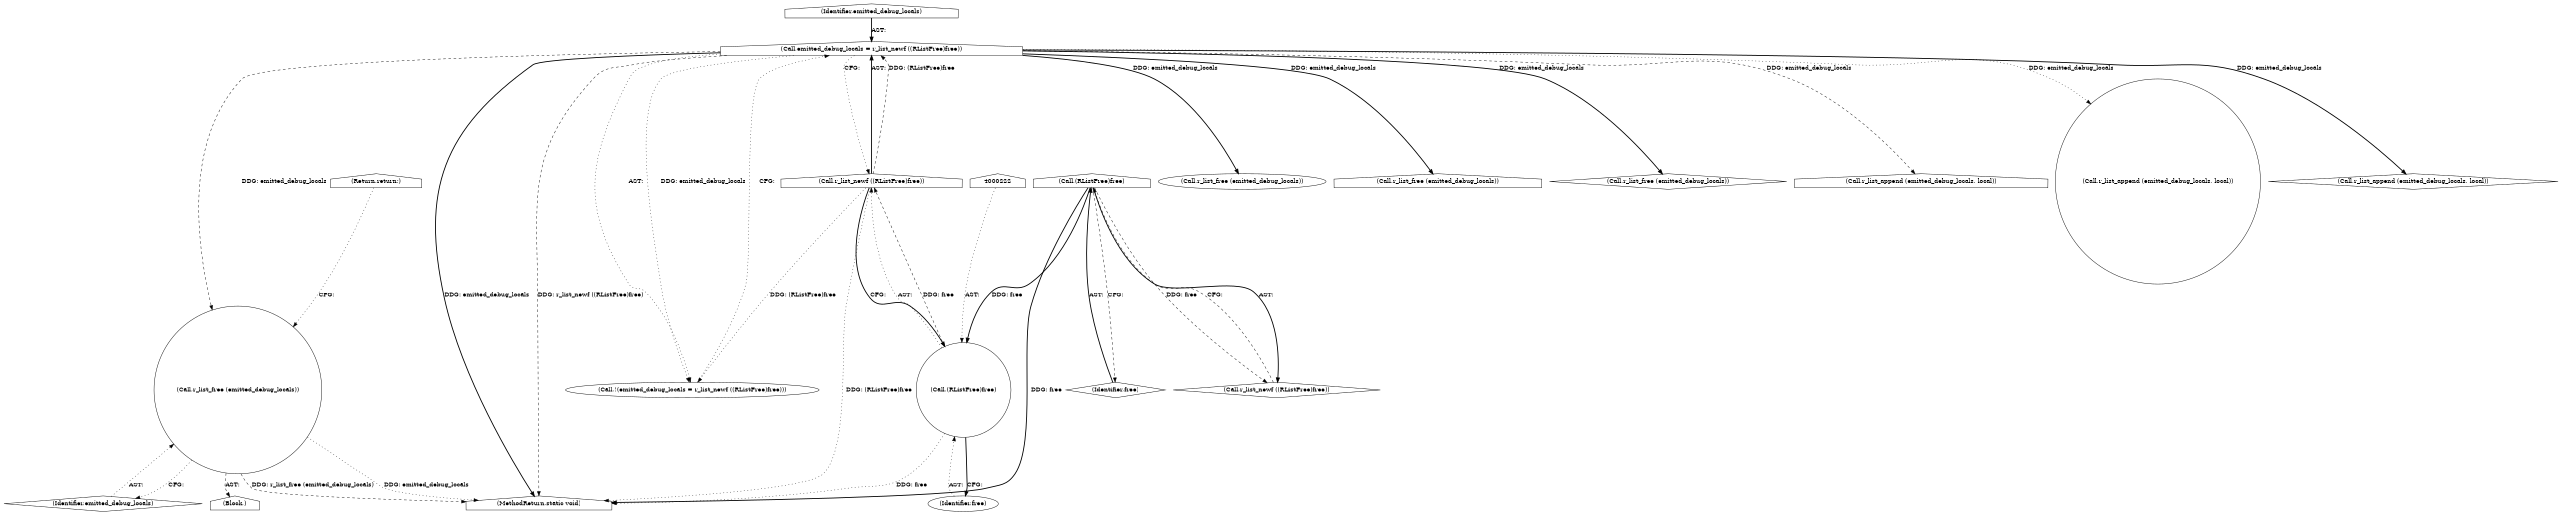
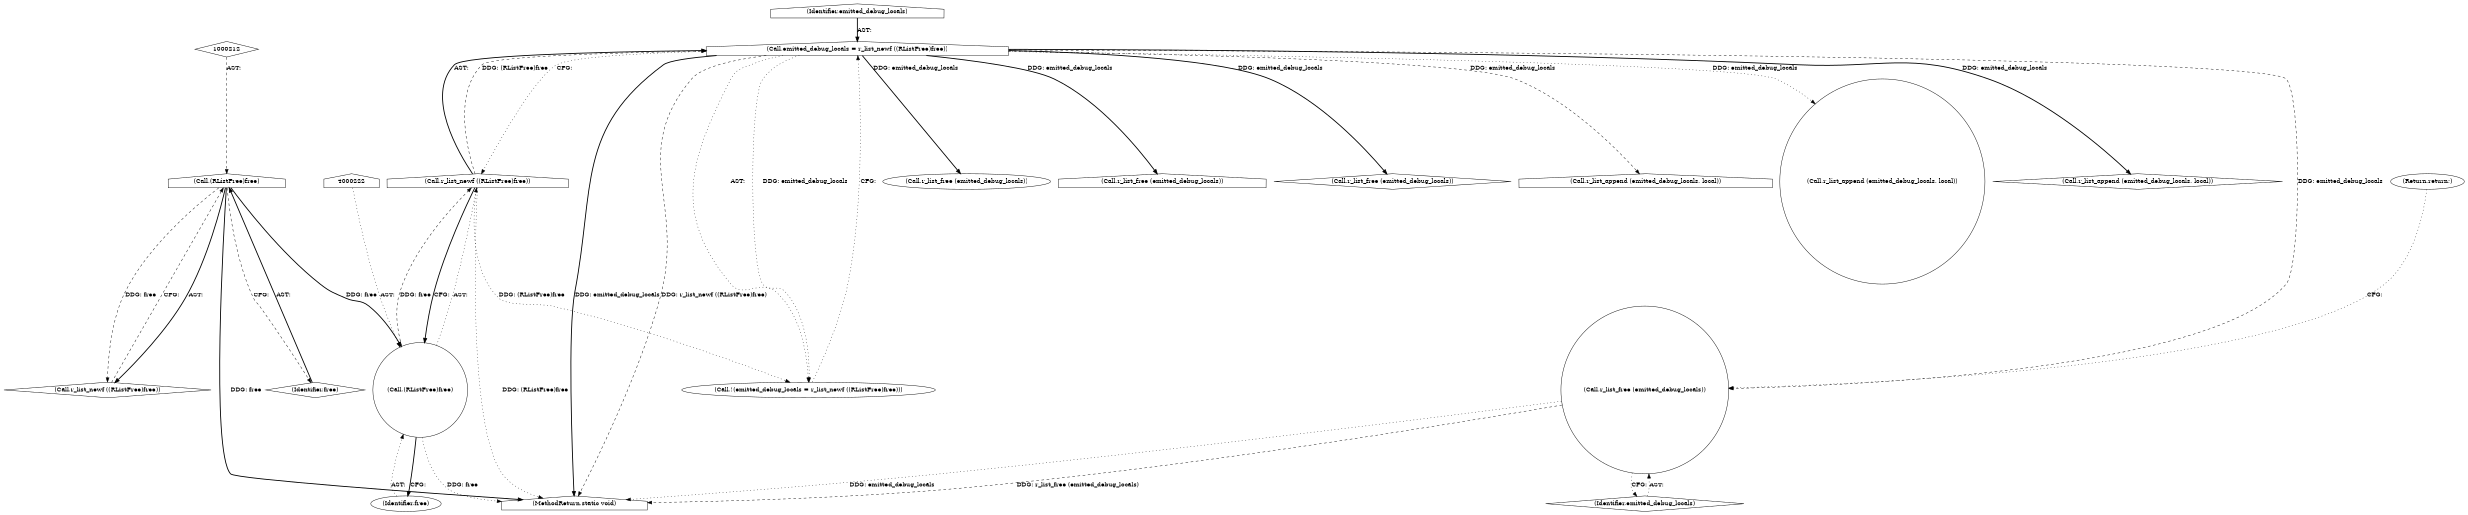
node "1000212": added
node "(Return,return;)": shape house -> ellipse
node "(Block,)": removed
